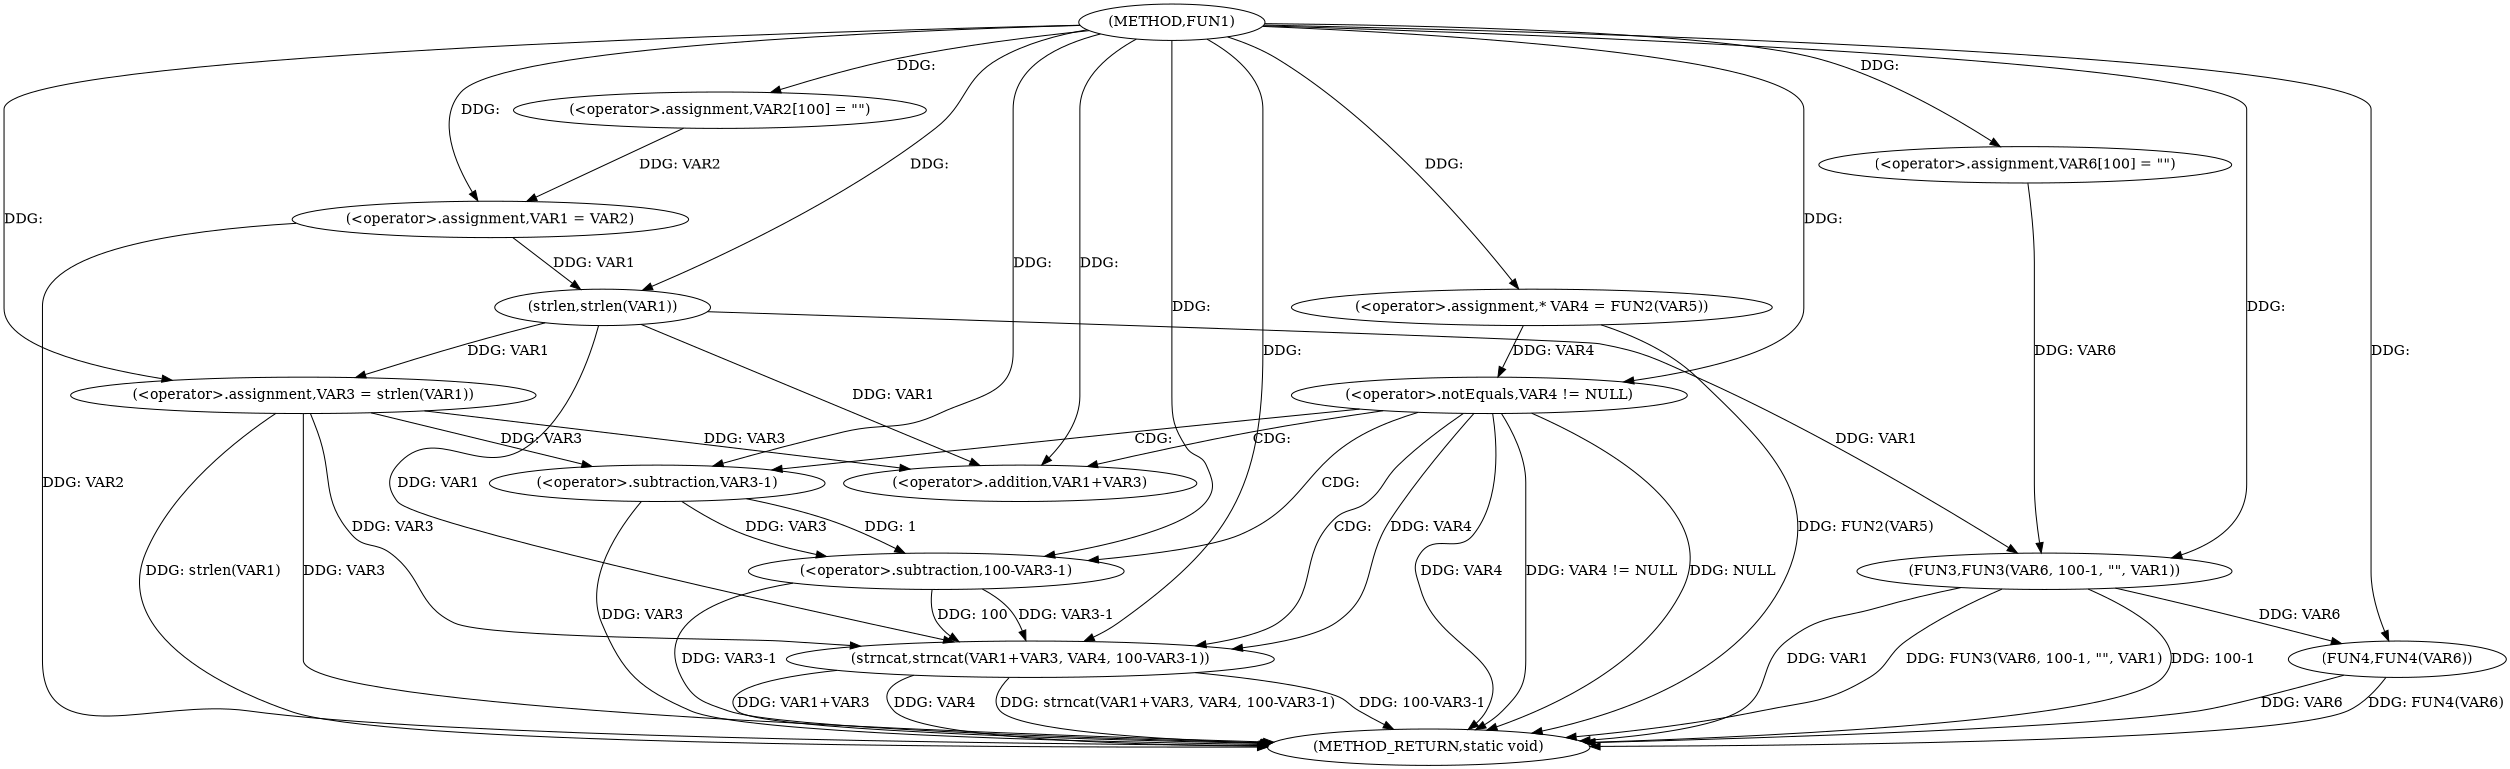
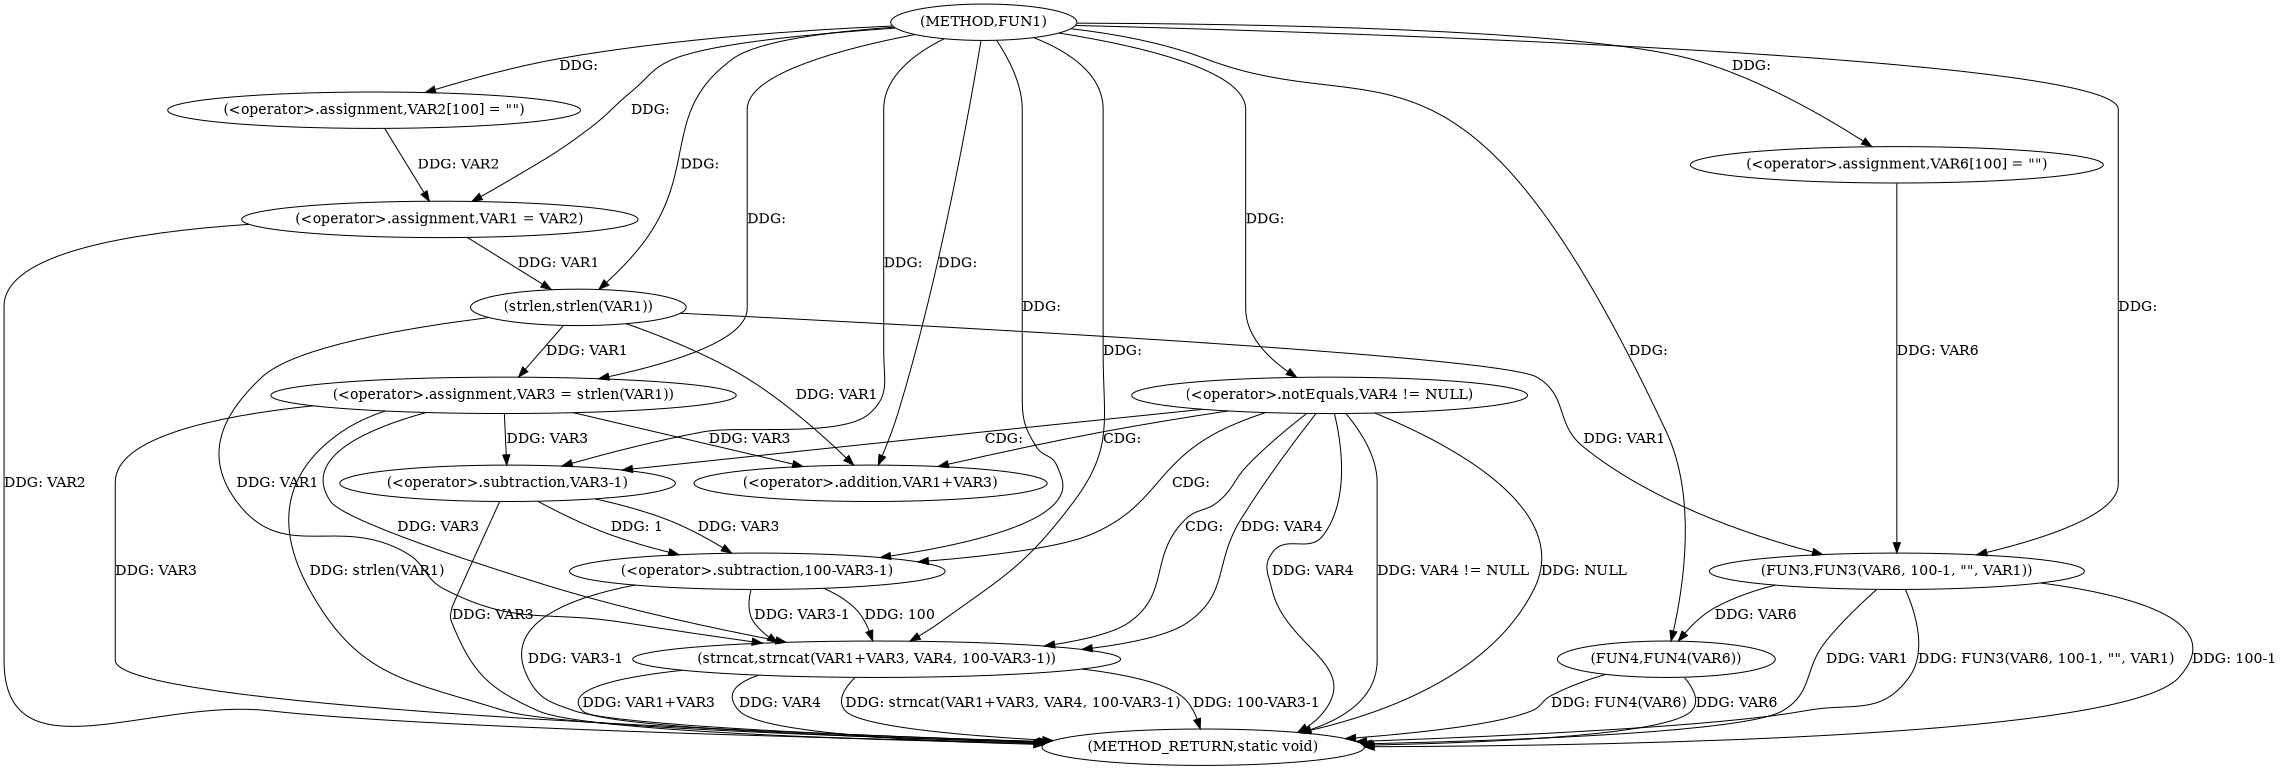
node "(<operator>.assignment,* VAR4 = FUN2(VAR5))": removed
